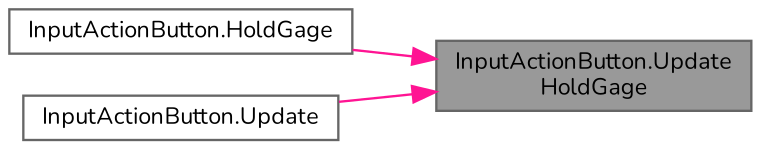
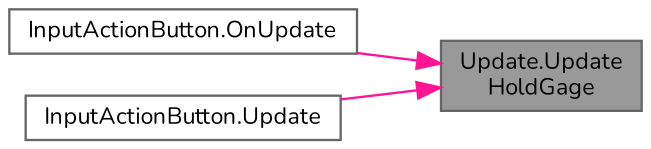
node "InputActionButton.HoldGage": label "InputActionButton.HoldGage" -> "InputActionButton.OnUpdate"
node "InputActionButton.Update HoldGage": label "InputActionButton.Update HoldGage" -> "Update.Update HoldGage"
